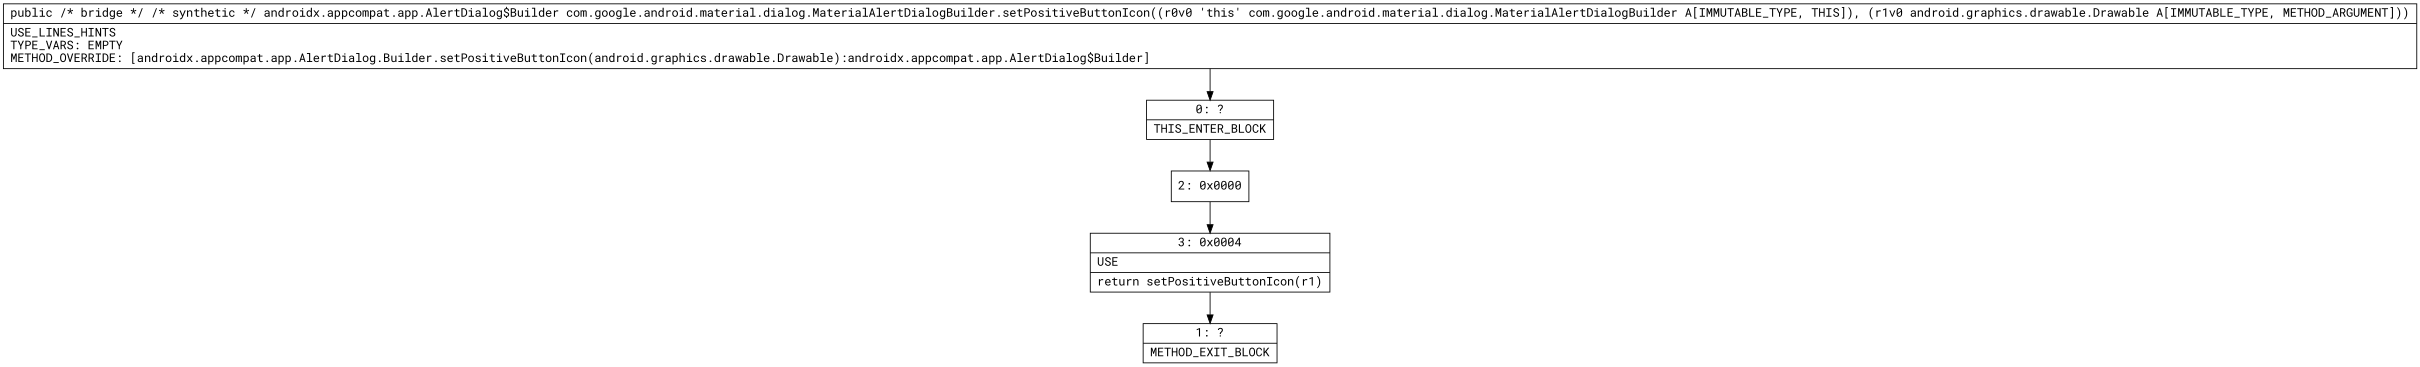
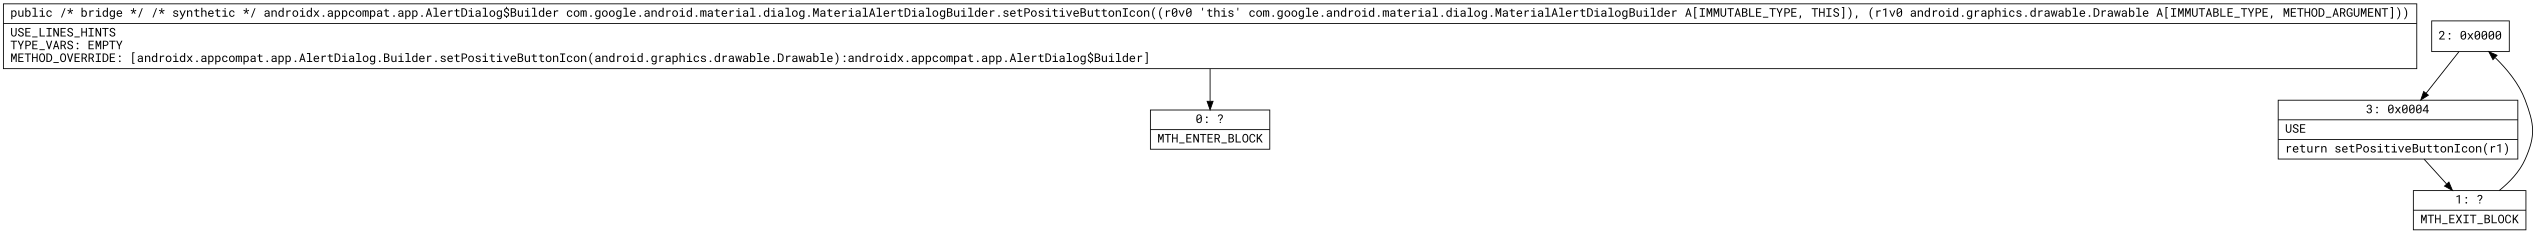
node "0: ?": text "THIS_ENTER_BLOCK" -> "MTH_ENTER_BLOCK"
edge "0: ?" -> "2: 0x0000": now "1: ?" -> "2: 0x0000"
node "1: ?": text "METHOD_EXIT_BLOCK" -> "MTH_EXIT_BLOCK"
